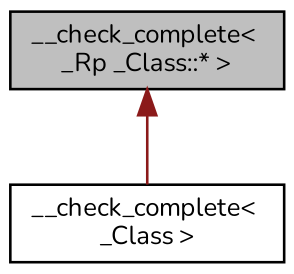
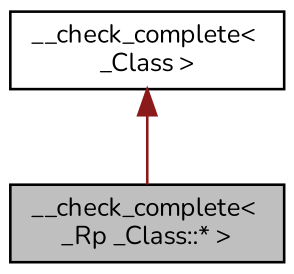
edge "__check_complete< _Class >" -> "__check_complete< _Rp _Class::* >": reversed
